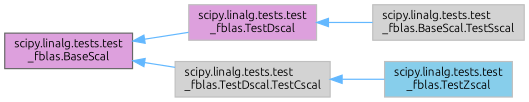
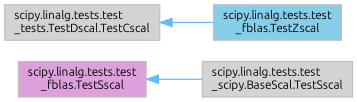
node "scipy.linalg.tests.test _fblas.TestDscal": label "scipy.linalg.tests.test _fblas.TestDscal" -> "scipy.linalg.tests.test _fblas.TestSscal"
node "scipy.linalg.tests.test _fblas.BaseScal.TestSscal": label "scipy.linalg.tests.test _fblas.BaseScal.TestSscal" -> "scipy.linalg.tests.test _scipy.BaseScal.TestSscal"
node "scipy.linalg.tests.test _fblas.BaseScal": removed
node "scipy.linalg.tests.test _fblas.TestDscal.TestCscal": label "scipy.linalg.tests.test _fblas.TestDscal.TestCscal" -> "scipy.linalg.tests.test _tests.TestDscal.TestCscal"
